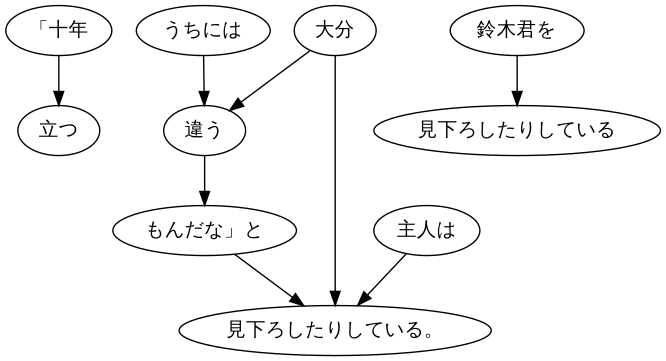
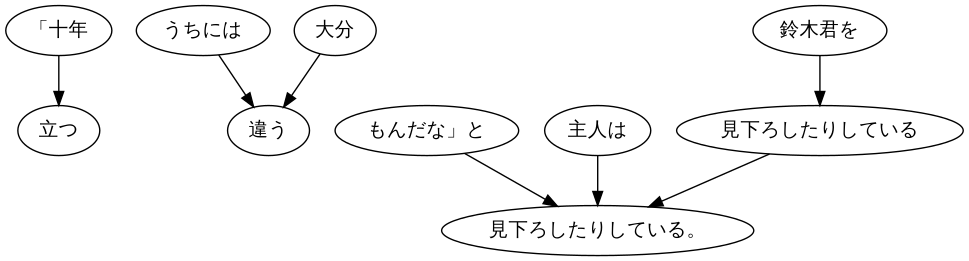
edge "大分" -> "見下ろしたりしている。": now "見下ろしたりしている" -> "見下ろしたりしている。"
edge "違う" -> "もんだな」と": removed
